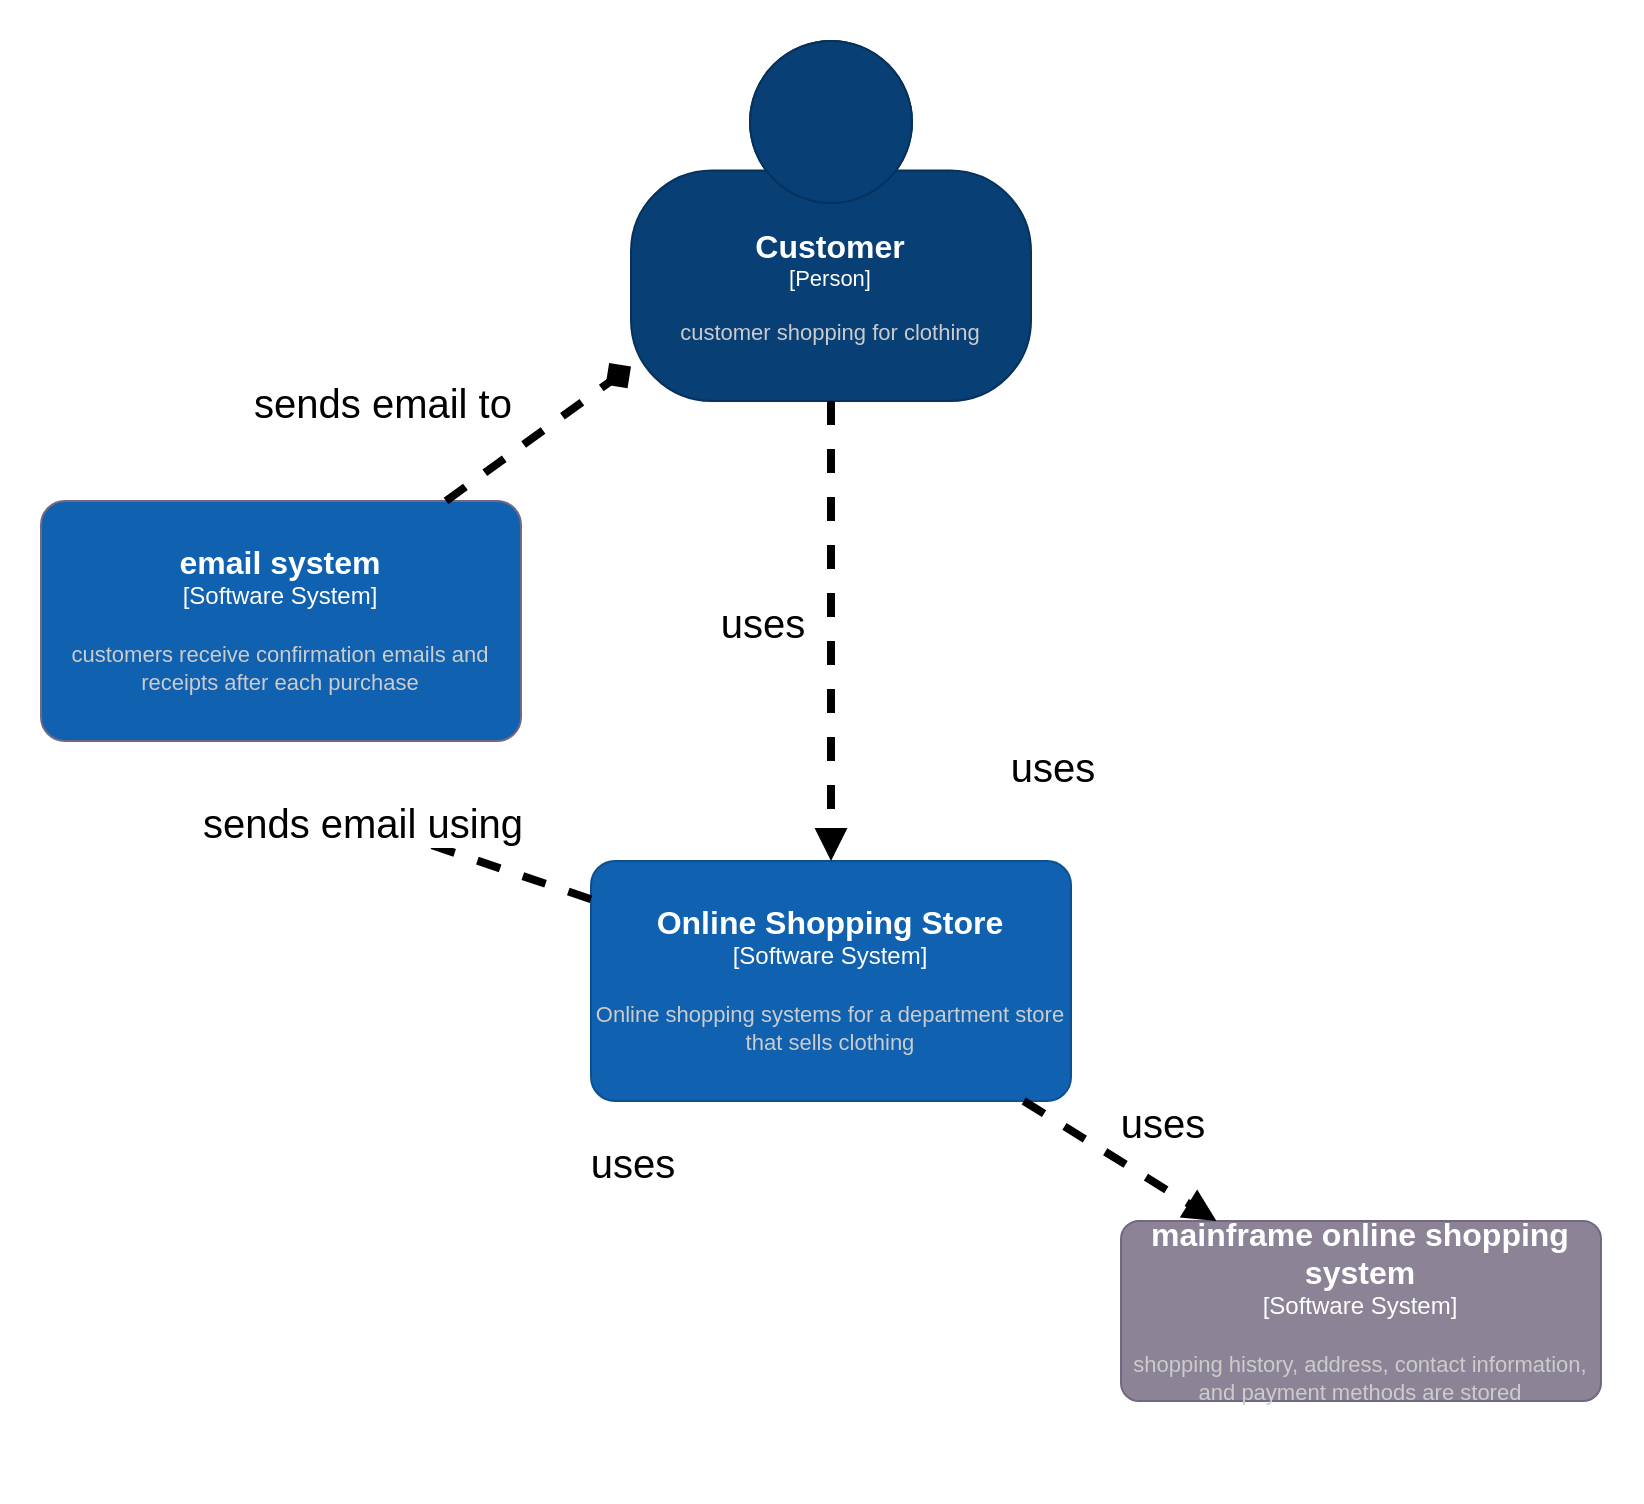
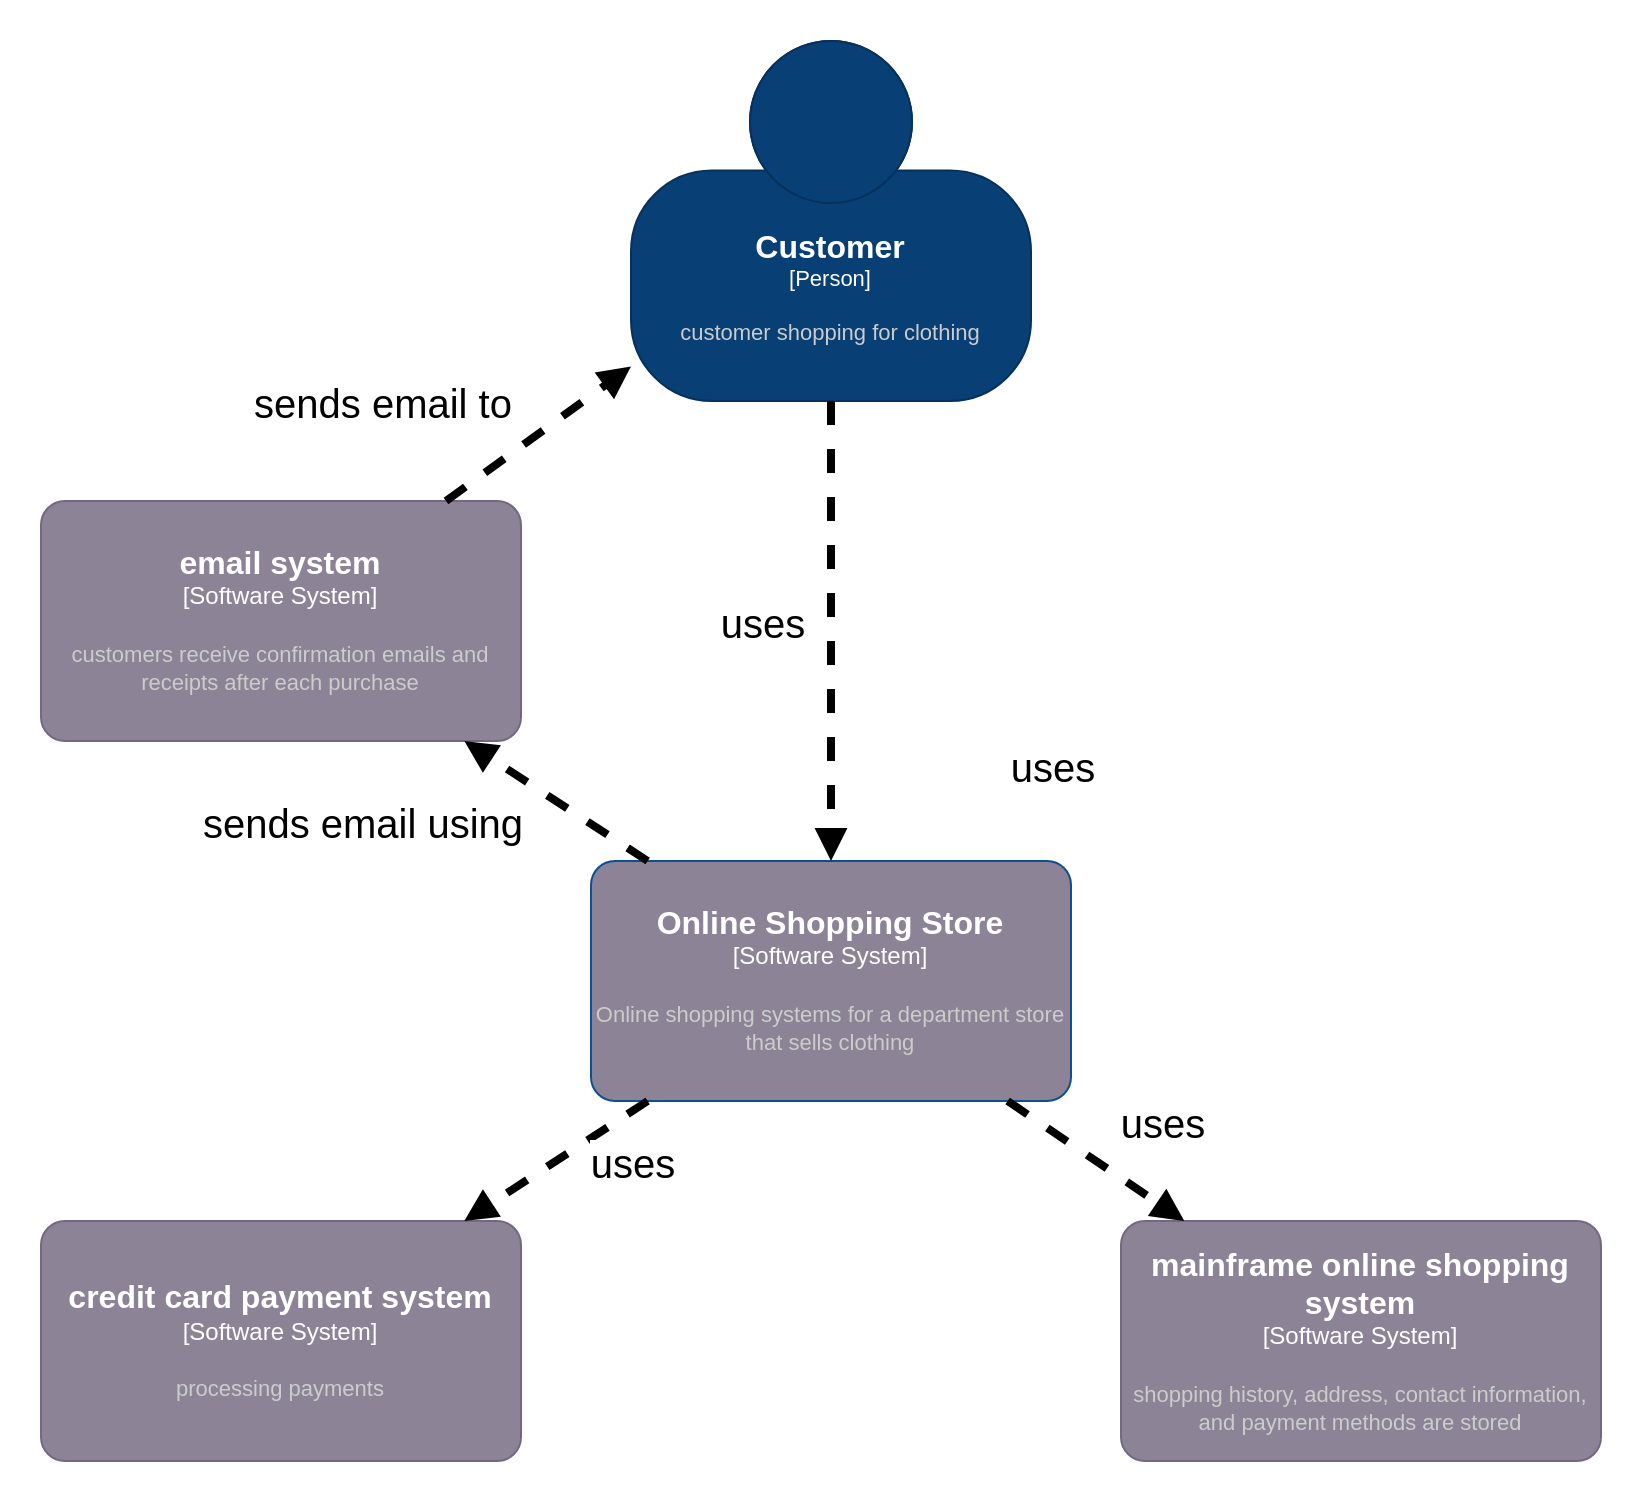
edge "email system [Software System] customers receive confirmation emails and receipts after each purchase" -> "Customer [Person] customer shopping for clothing": arrowhead diamond -> block
node "email system [Software System] customers receive confirmation emails and receipts after each purchase": fillcolor #1061b0 -> #8c8496
edge "Online Shopping Store [Software System] Online shopping systems for a department store that sells clothing" -> "sends email using": now "Online Shopping Store [Software System] Online shopping systems for a department store that sells clothing" -> "email system [Software System] customers receive confirmation emails and receipts after each purchase"
node "Online Shopping Store [Software System] Online shopping systems for a department store that sells clothing": fillcolor #1061b0 -> #8c8496
edge "Online Shopping Store [Software System] Online shopping systems for a department store that sells clothing" -> "credit card payment system [Software System] processing payments": added
node "mainframe online shopping system [Software System] shopping history, address, contact information, and payment methods are stored": size 480x180 -> 480x240
node "credit card payment system [Software System] processing payments": added
